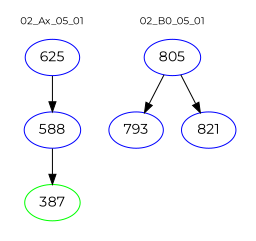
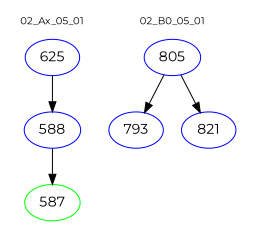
node "387": label "387" -> "587"
